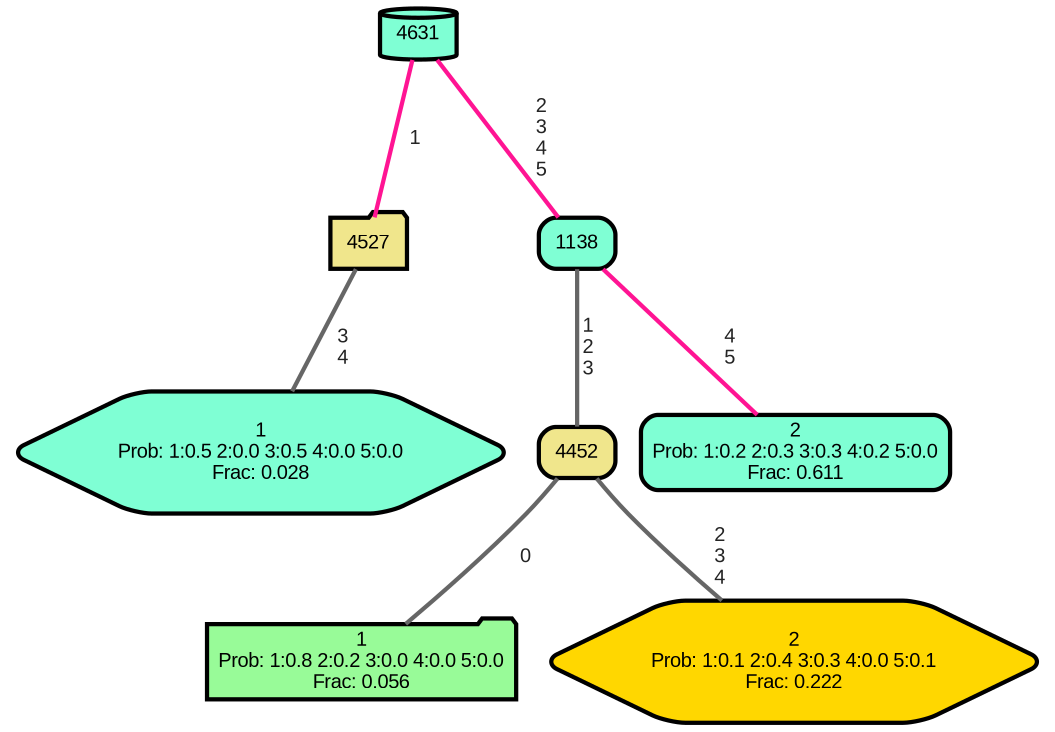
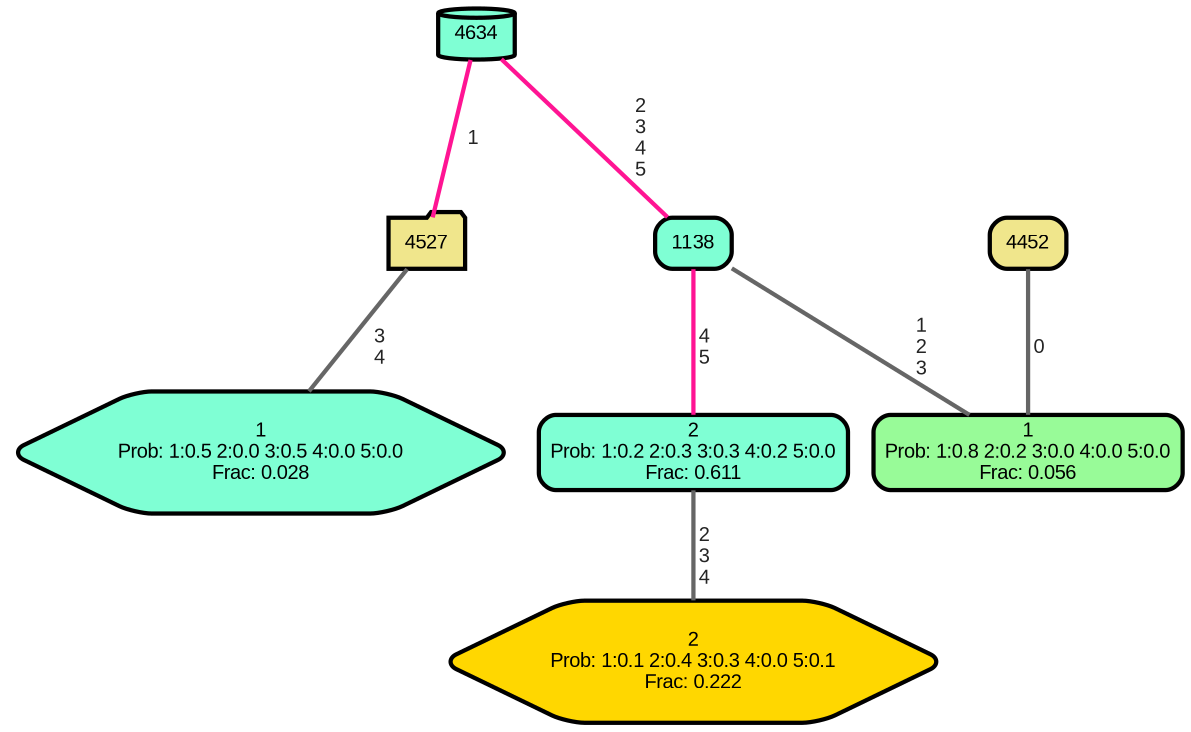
node "4631": label "4631" -> "4634"
edge "1138" -- "4452": now "1138" -- "1 Prob: 1:0.8 2:0.2 3:0.0 4:0.0 5:0.0 Frac: 0.056"
edge "4452" -- "2 Prob: 1:0.1 2:0.4 3:0.3 4:0.0 5:0.1 Frac: 0.222": now "2 Prob: 1:0.2 2:0.3 3:0.3 4:0.2 5:0.0 Frac: 0.611" -- "2 Prob: 1:0.1 2:0.4 3:0.3 4:0.0 5:0.1 Frac: 0.222"
node "1 Prob: 1:0.8 2:0.2 3:0.0 4:0.0 5:0.0 Frac: 0.056": shape folder -> box
